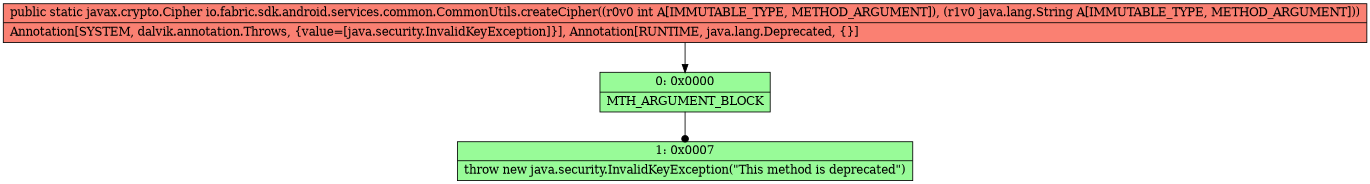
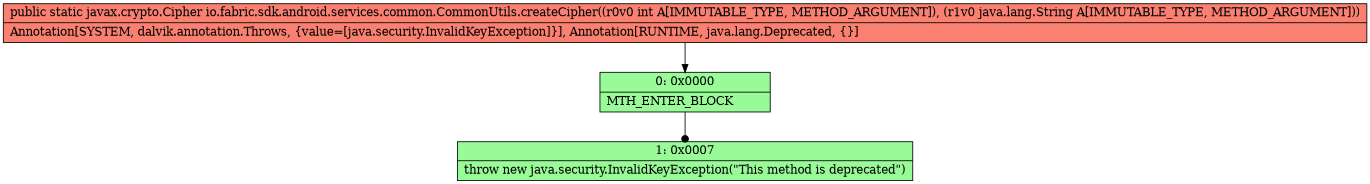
node "0: 0x0000": text "MTH_ARGUMENT_BLOCK" -> "MTH_ENTER_BLOCK"
